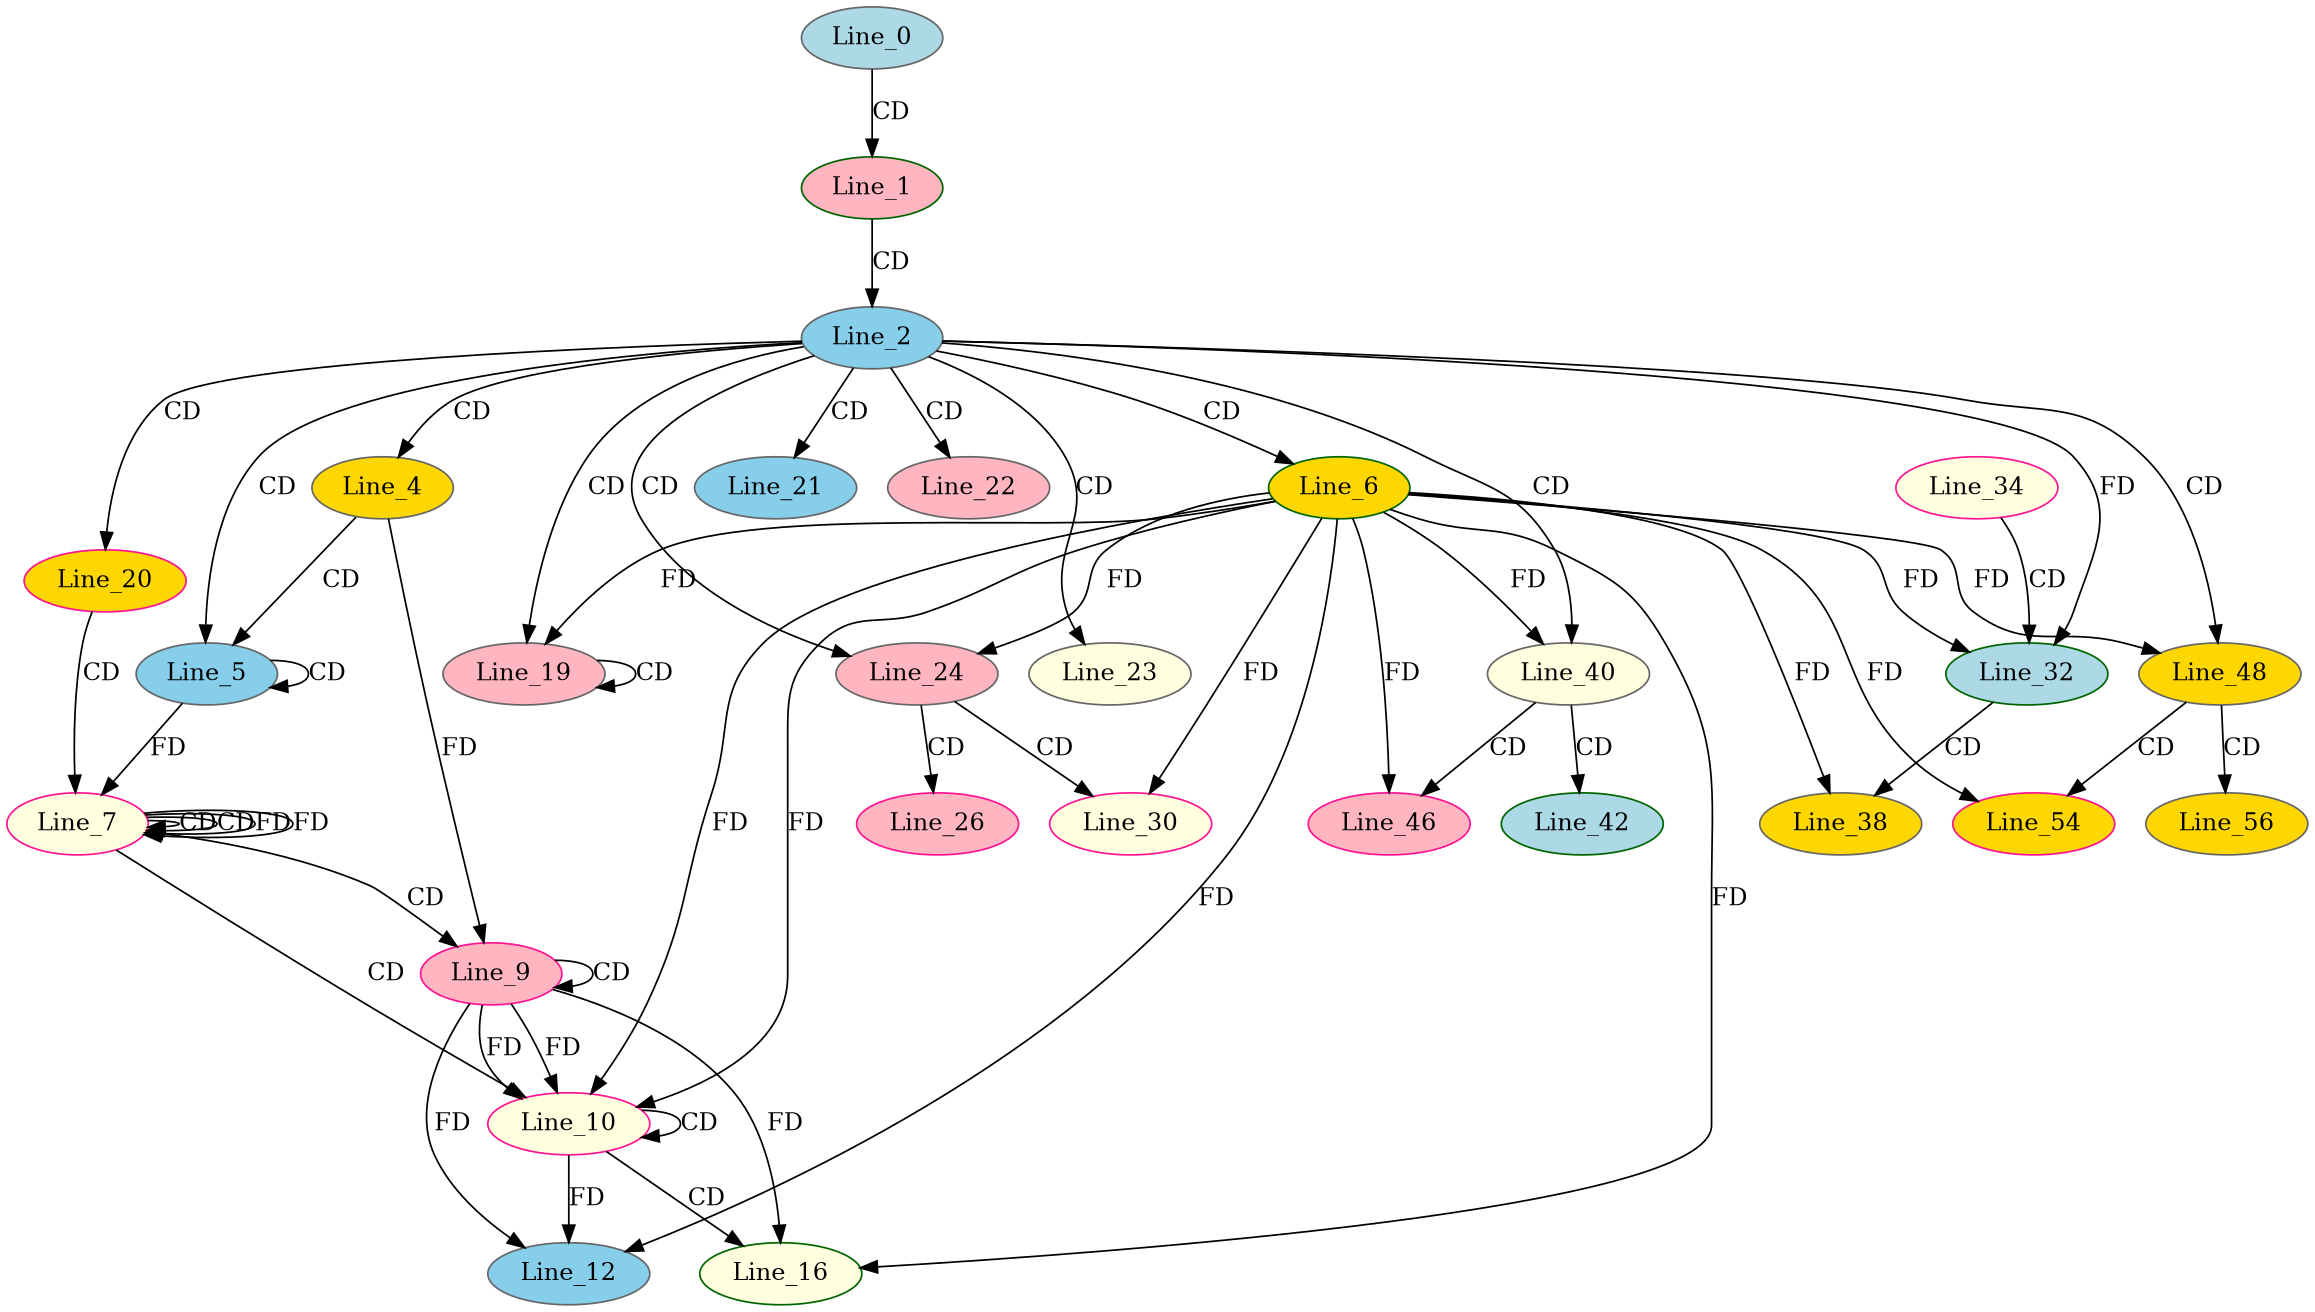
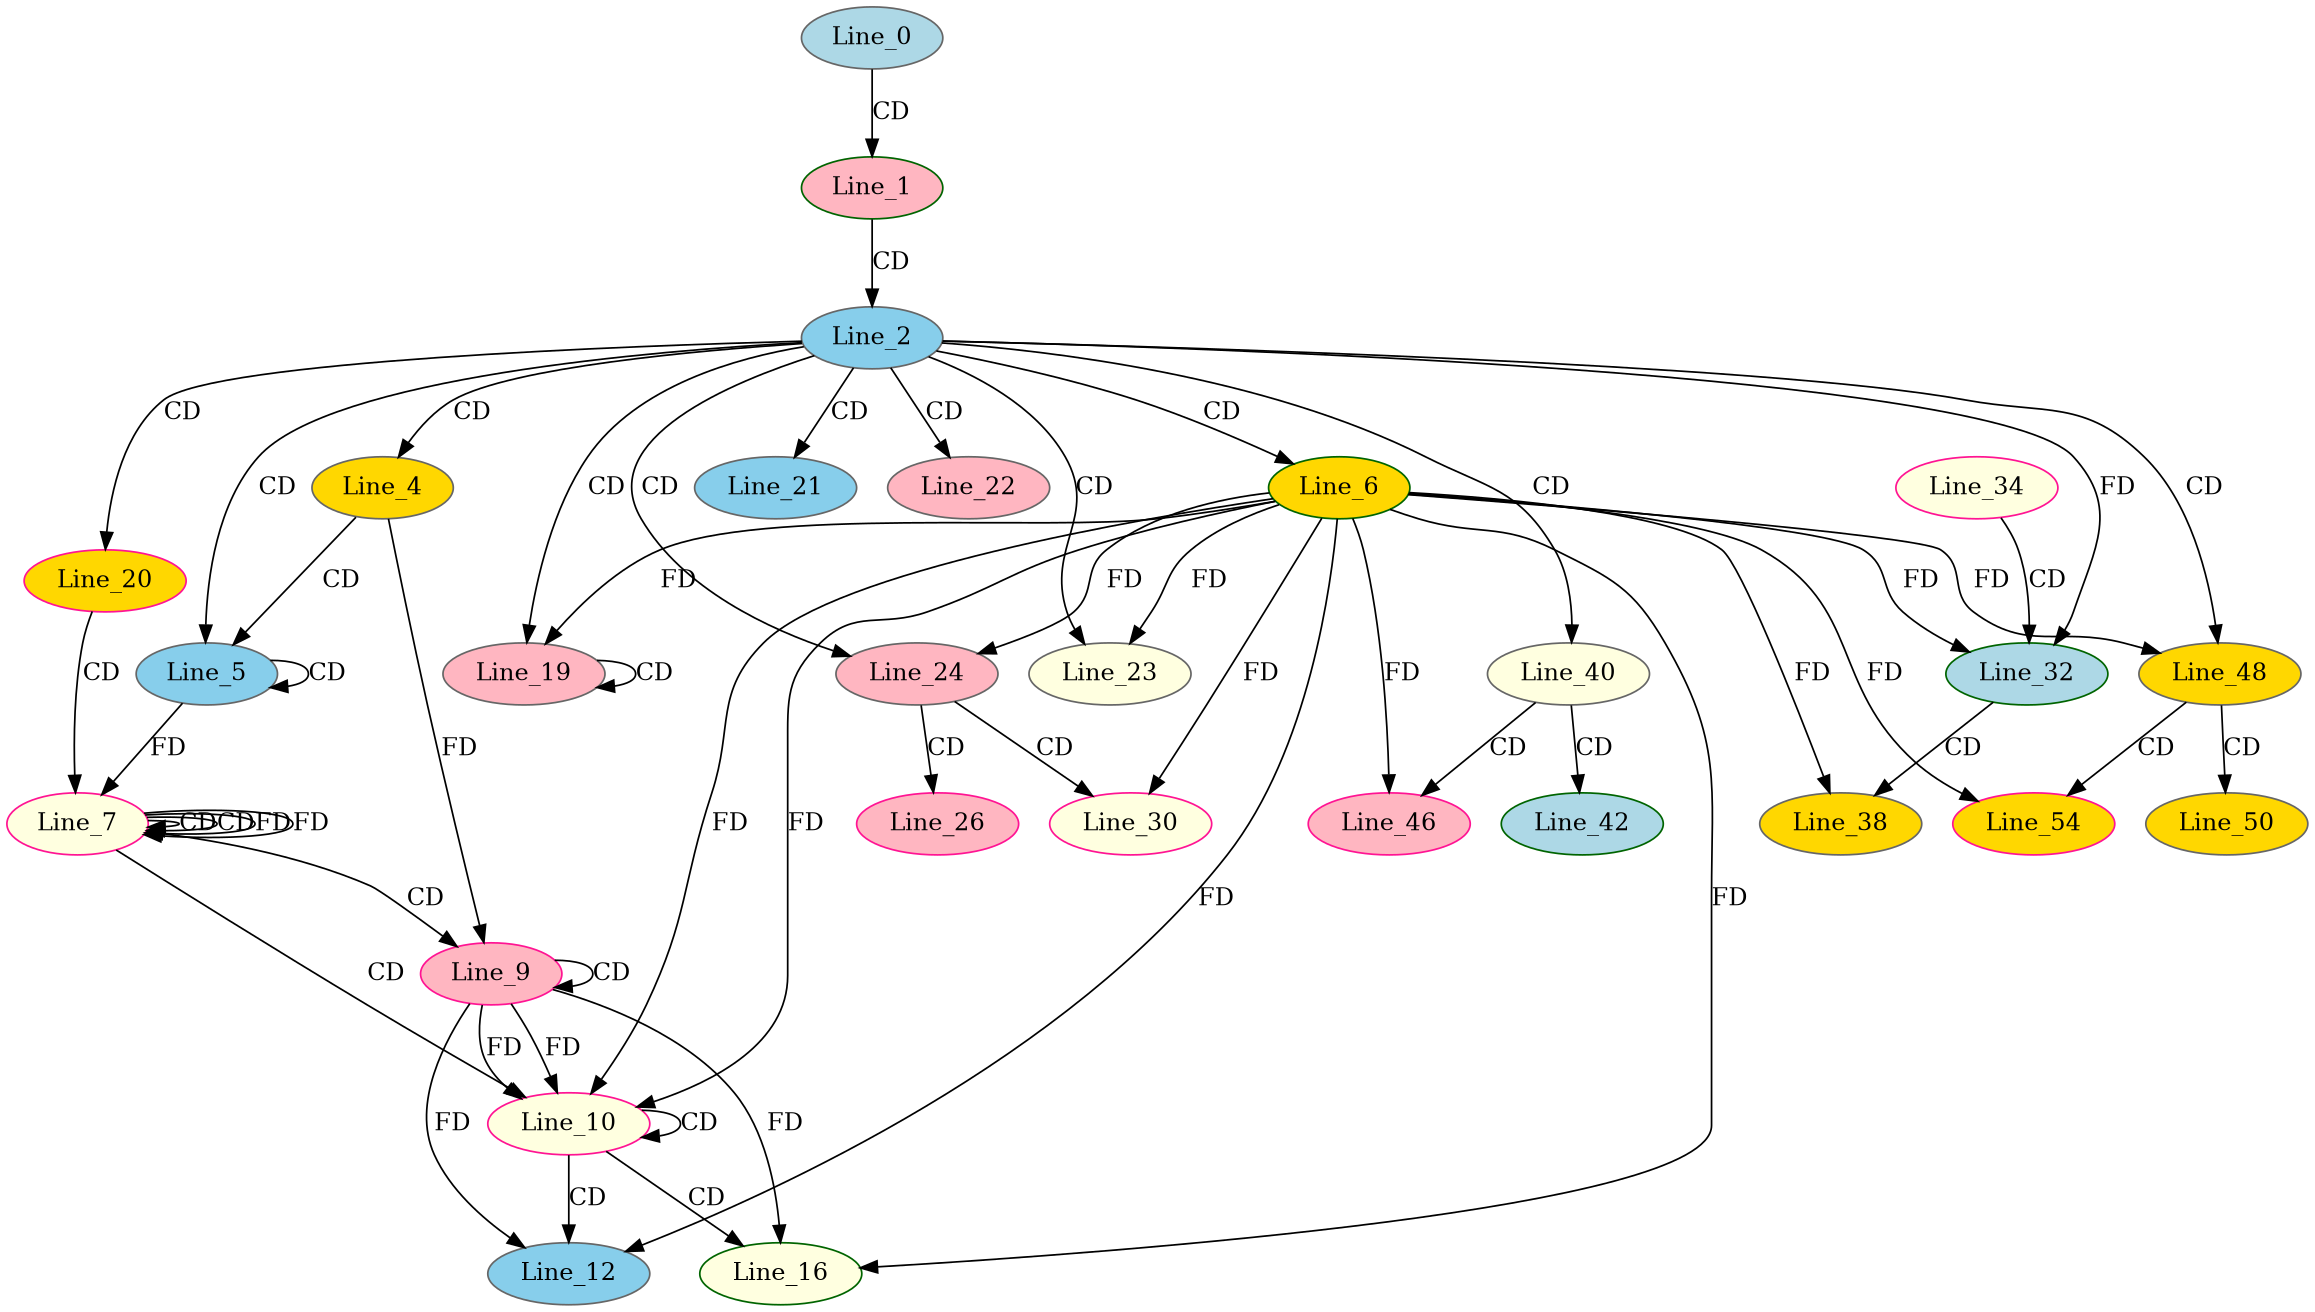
edge "Line_6" -> "Line_40": now "Line_6" -> "Line_23"
node "Line_56": label "Line_56" -> "Line_50"
edge "Line_10" -> "Line_12": label "FD" -> "CD"
